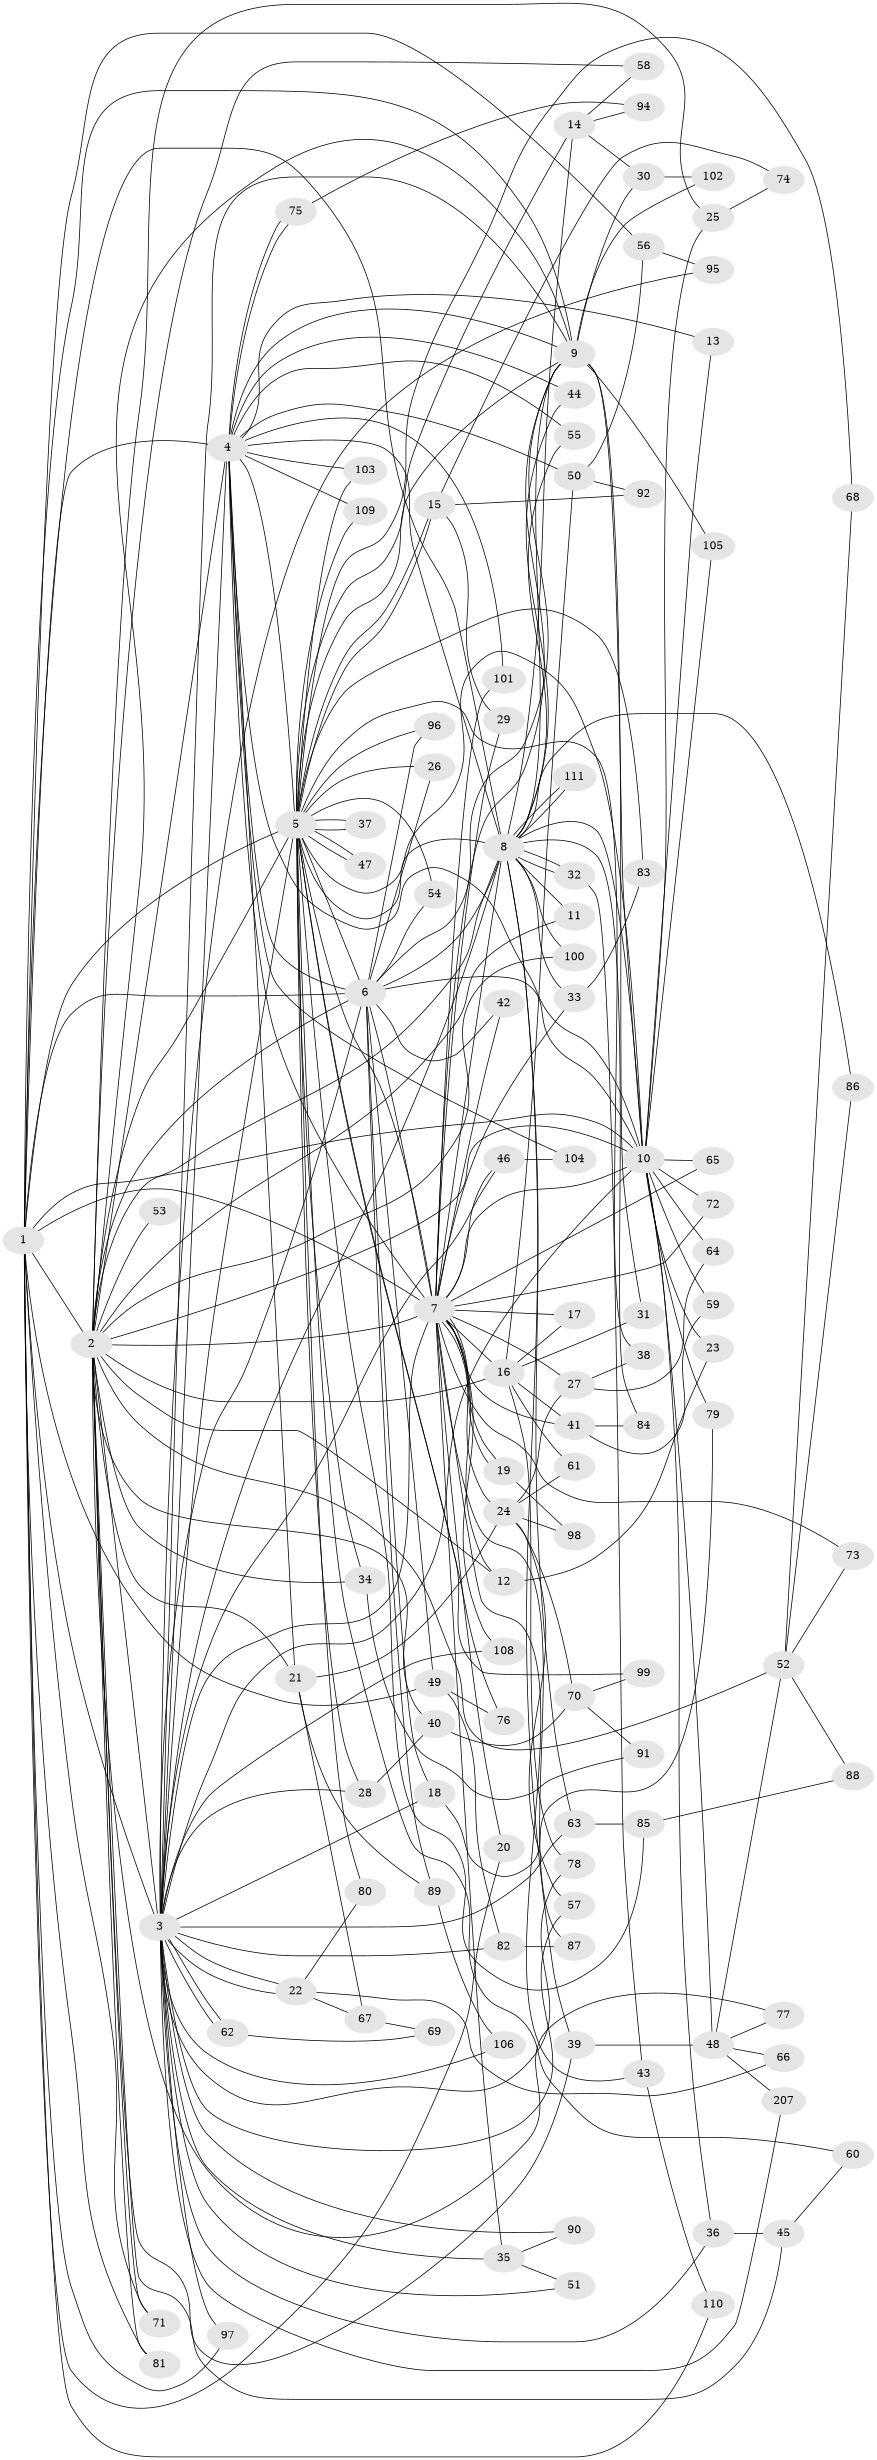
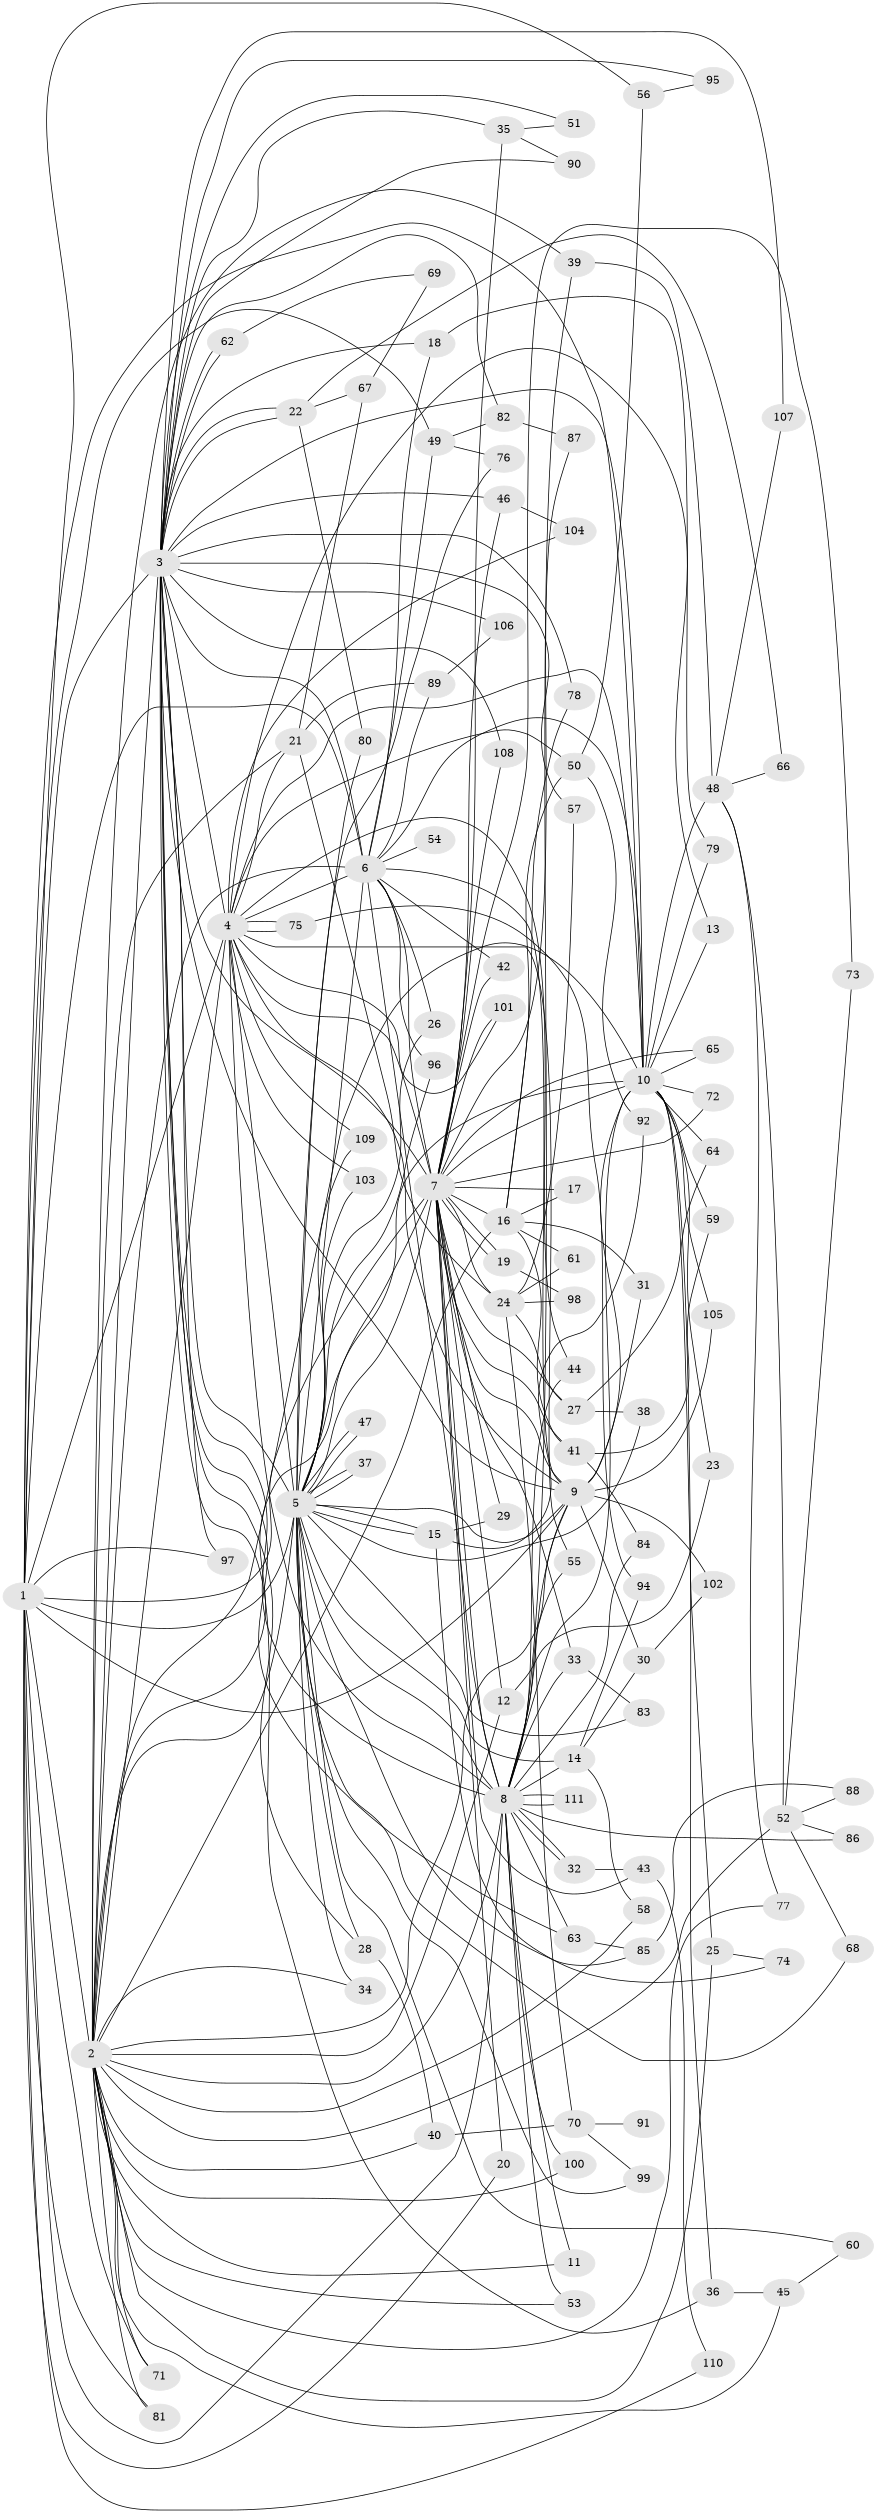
edge "5" -- "54": removed
edge "34" -- "91": removed
edge "8" -- "53": added
node "207": label "207" -> "107"
